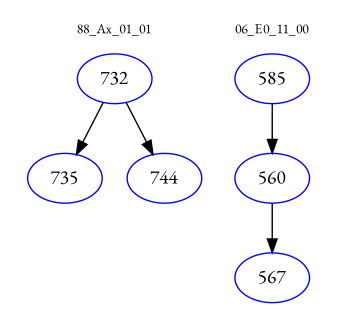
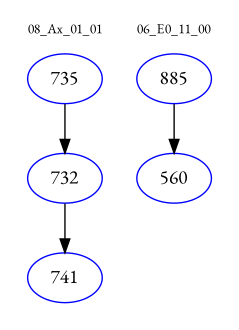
cluster "88_Ax_01_01": label "88_Ax_01_01" -> "08_Ax_01_01"
node "585": label "585" -> "885"
edge "732" -> "735": reversed
node "744": label "744" -> "741"
node "567": removed
